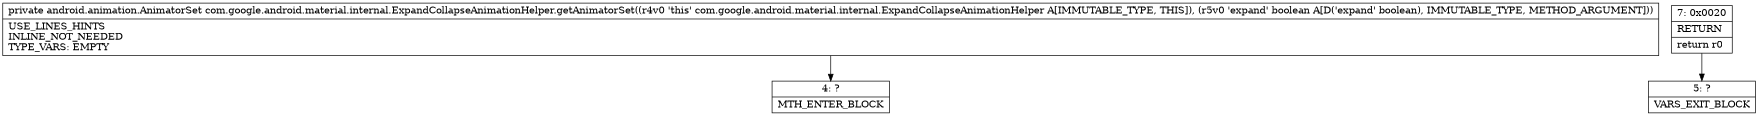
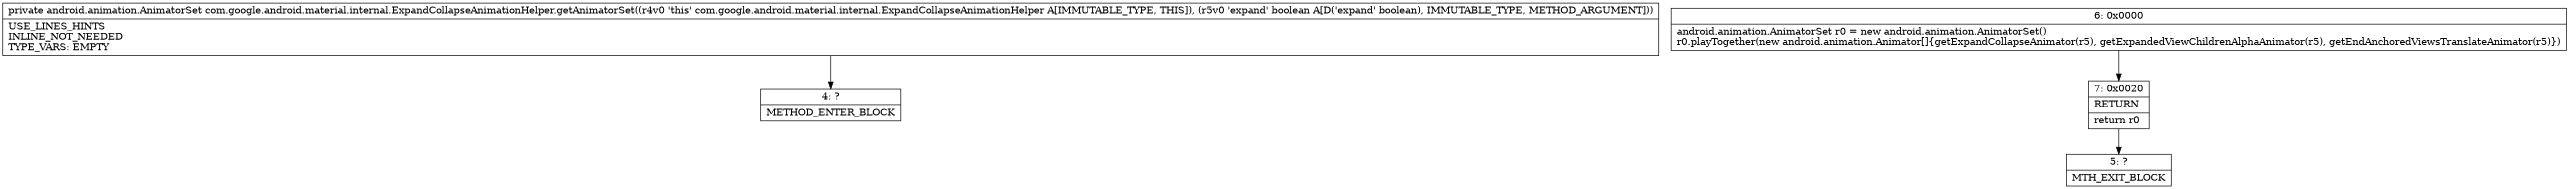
node "6: 0x0000": added
node "4: ?": text "MTH_ENTER_BLOCK" -> "METHOD_ENTER_BLOCK"
node "5: ?": text "VARS_EXIT_BLOCK" -> "MTH_EXIT_BLOCK"
